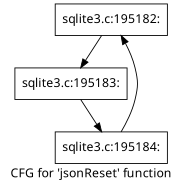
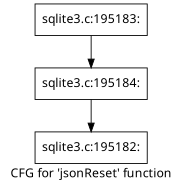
edge "sqlite3.c:195182:" -> "sqlite3.c:195183:": removed
